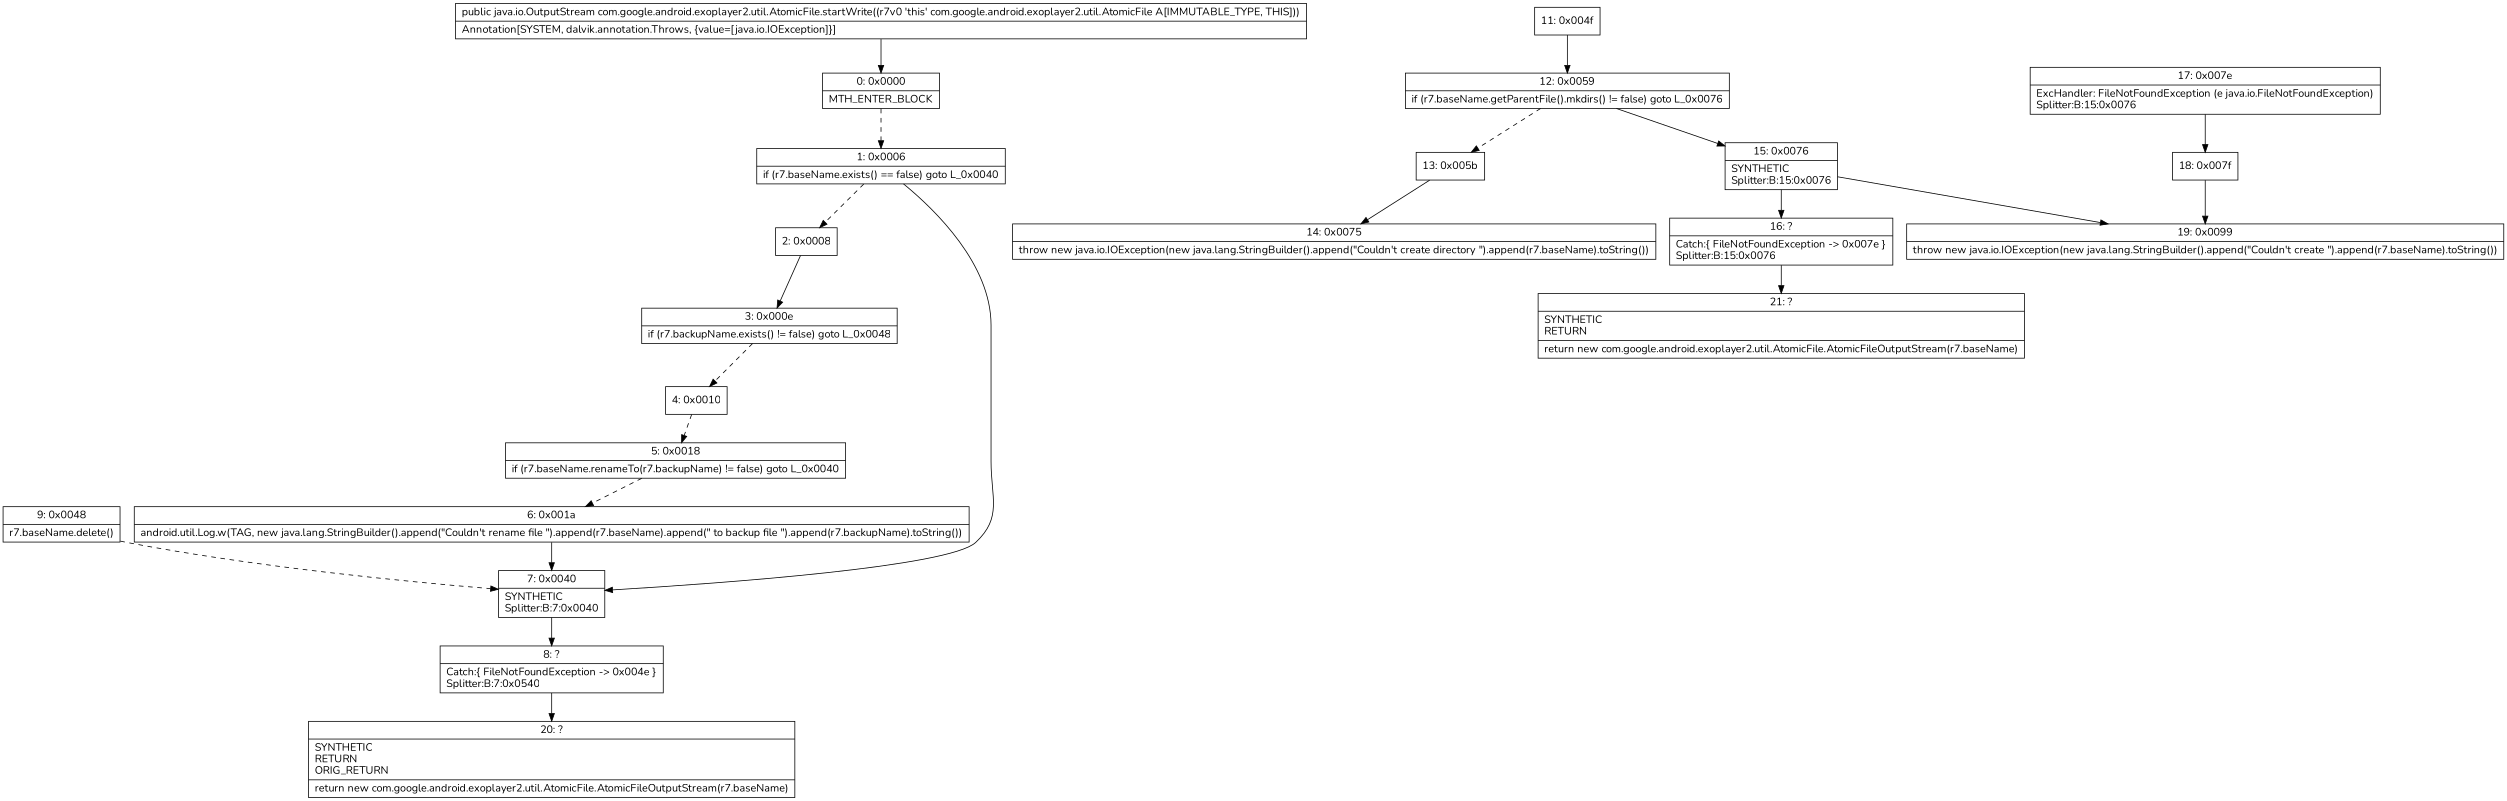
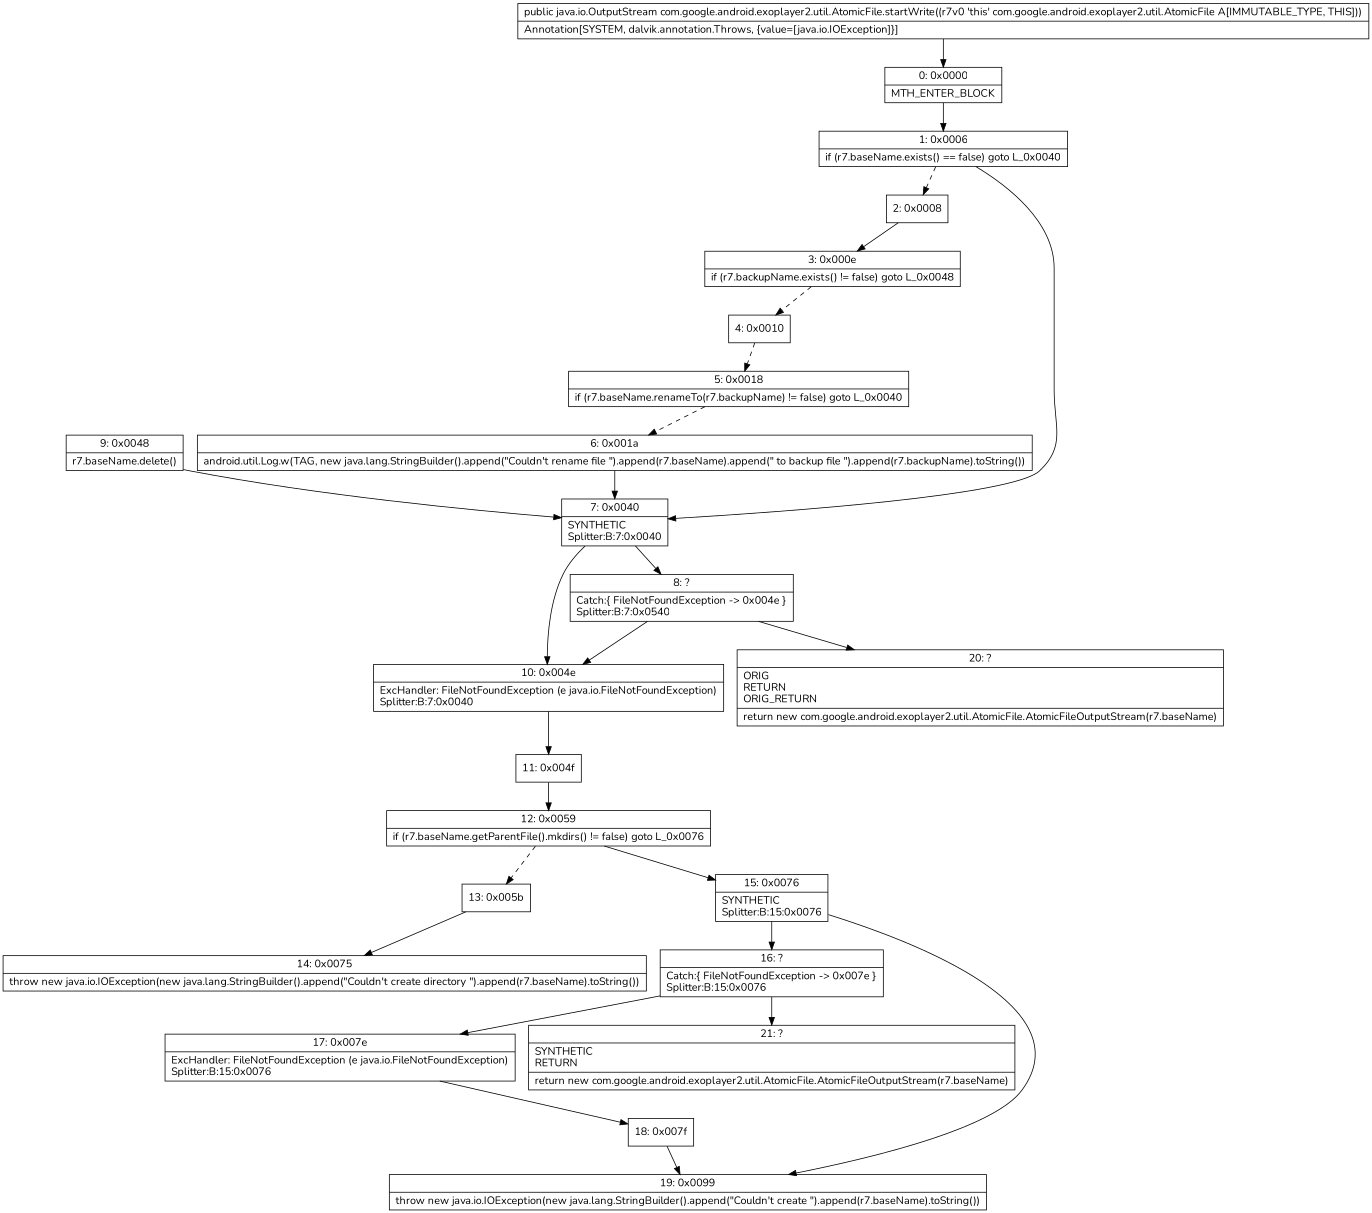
edge "0: 0x0000" -> "1: 0x0006": style dashed -> solid
edge "9: 0x0048" -> "7: 0x0040": style dashed -> solid
node "10: 0x004e": added
node "20: ?": text "SYNTHETIC" -> "ORIG"
edge "16: ?" -> "17: 0x007e": added
